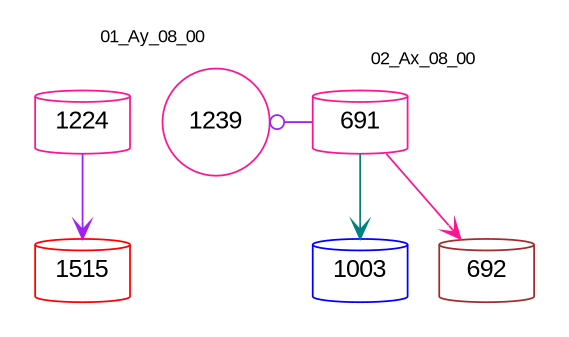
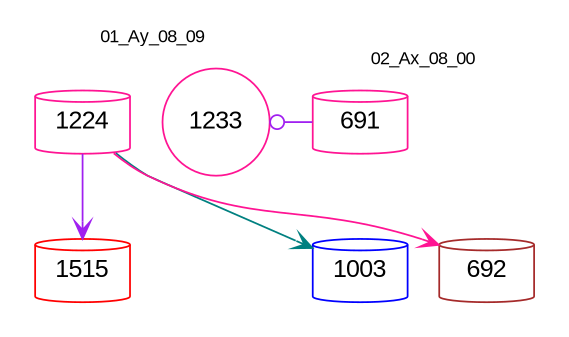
cluster "01_Ay_08_00": label "01_Ay_08_00" -> "01_Ay_08_09"
node "1239": label "1239" -> "1233"
edge "691" -> "1003": now "1224" -> "1003"
edge "691" -> "692": now "1224" -> "692"
